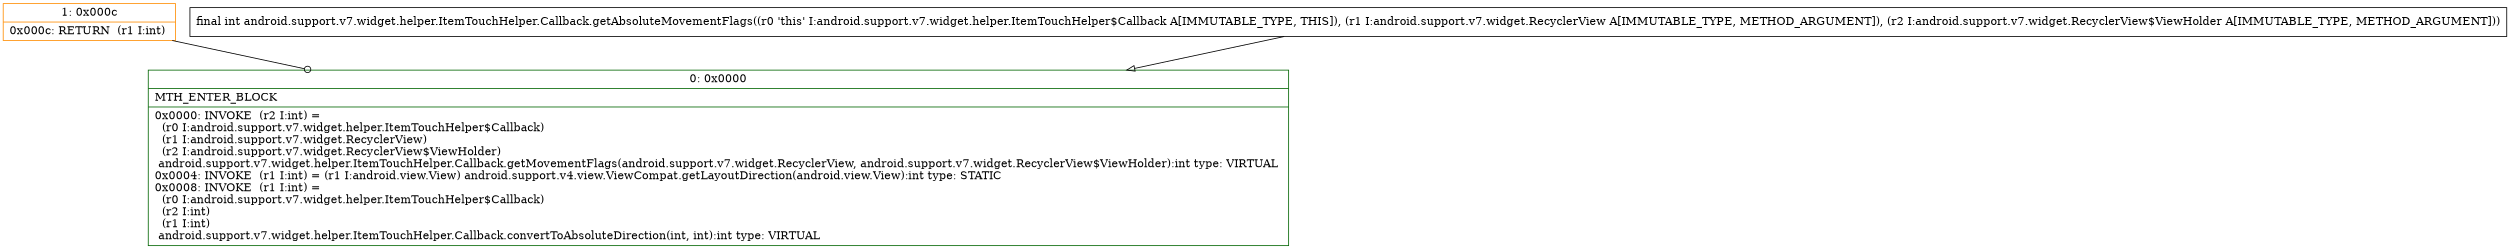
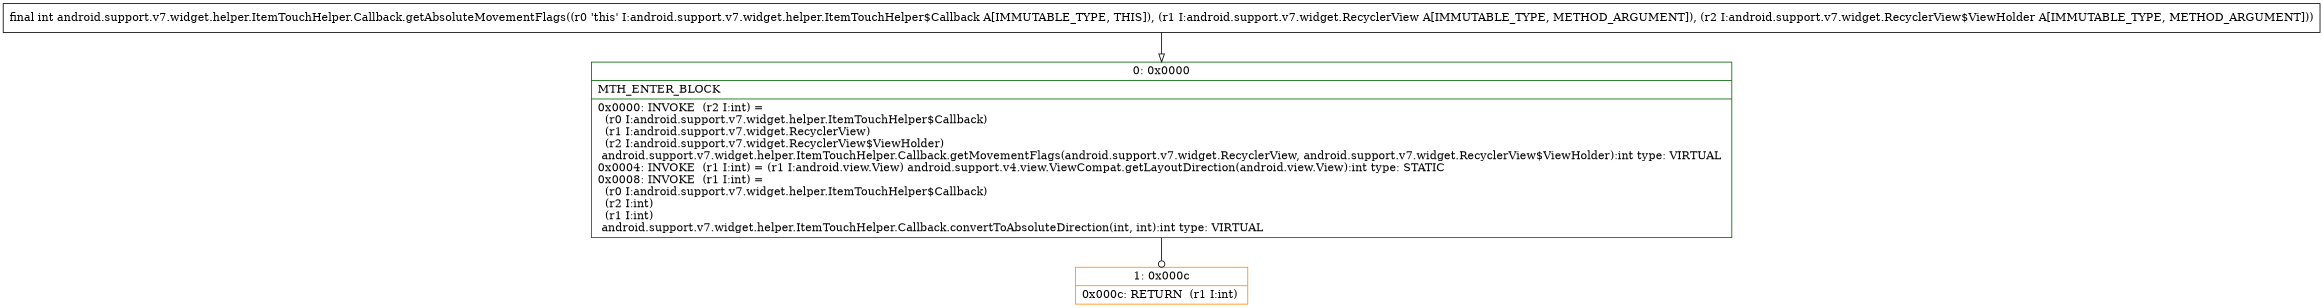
edge "1: 0x000c" -> "0: 0x0000": reversed
